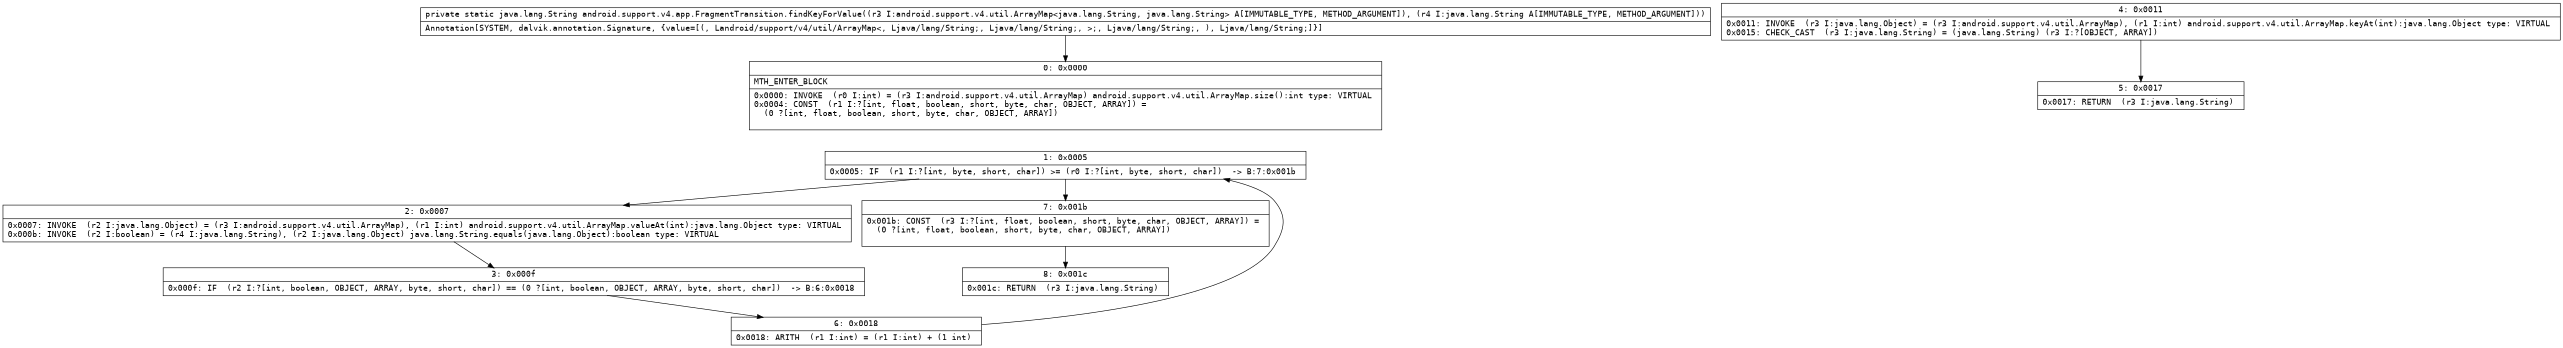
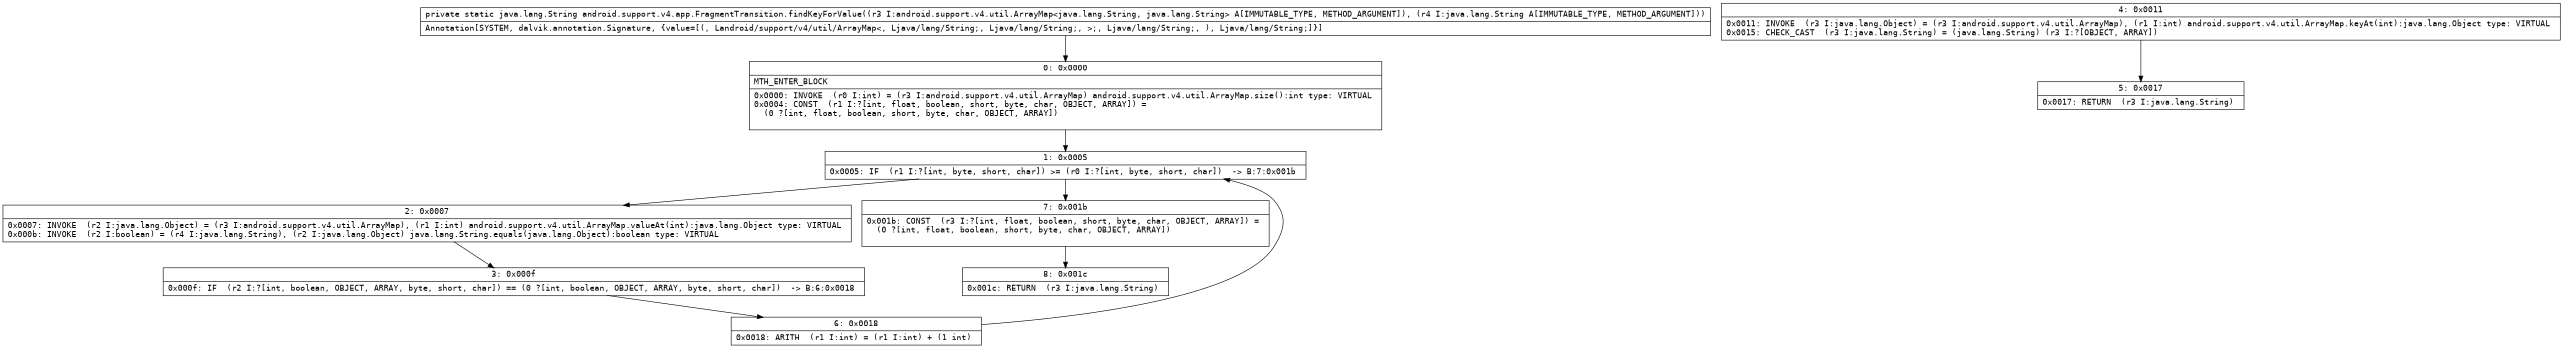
edge "0: 0x0000" -> "1: 0x0005": added
